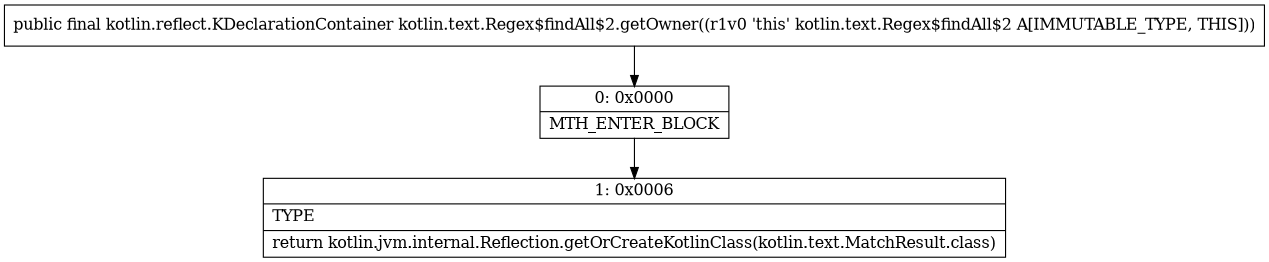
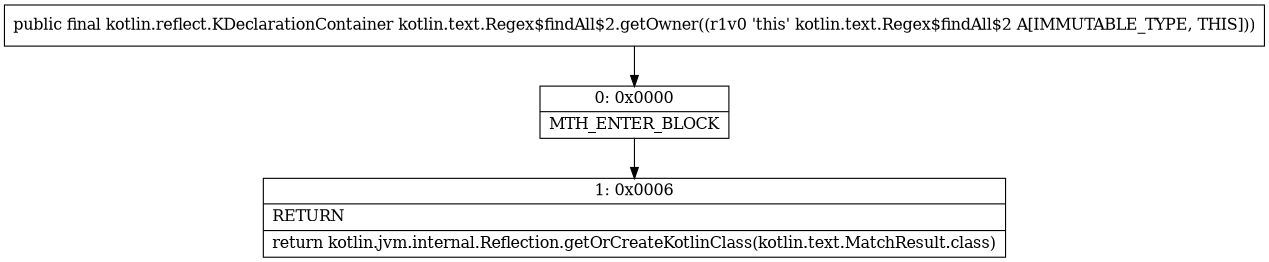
node "1: 0x0006": text "TYPE" -> "RETURN"
